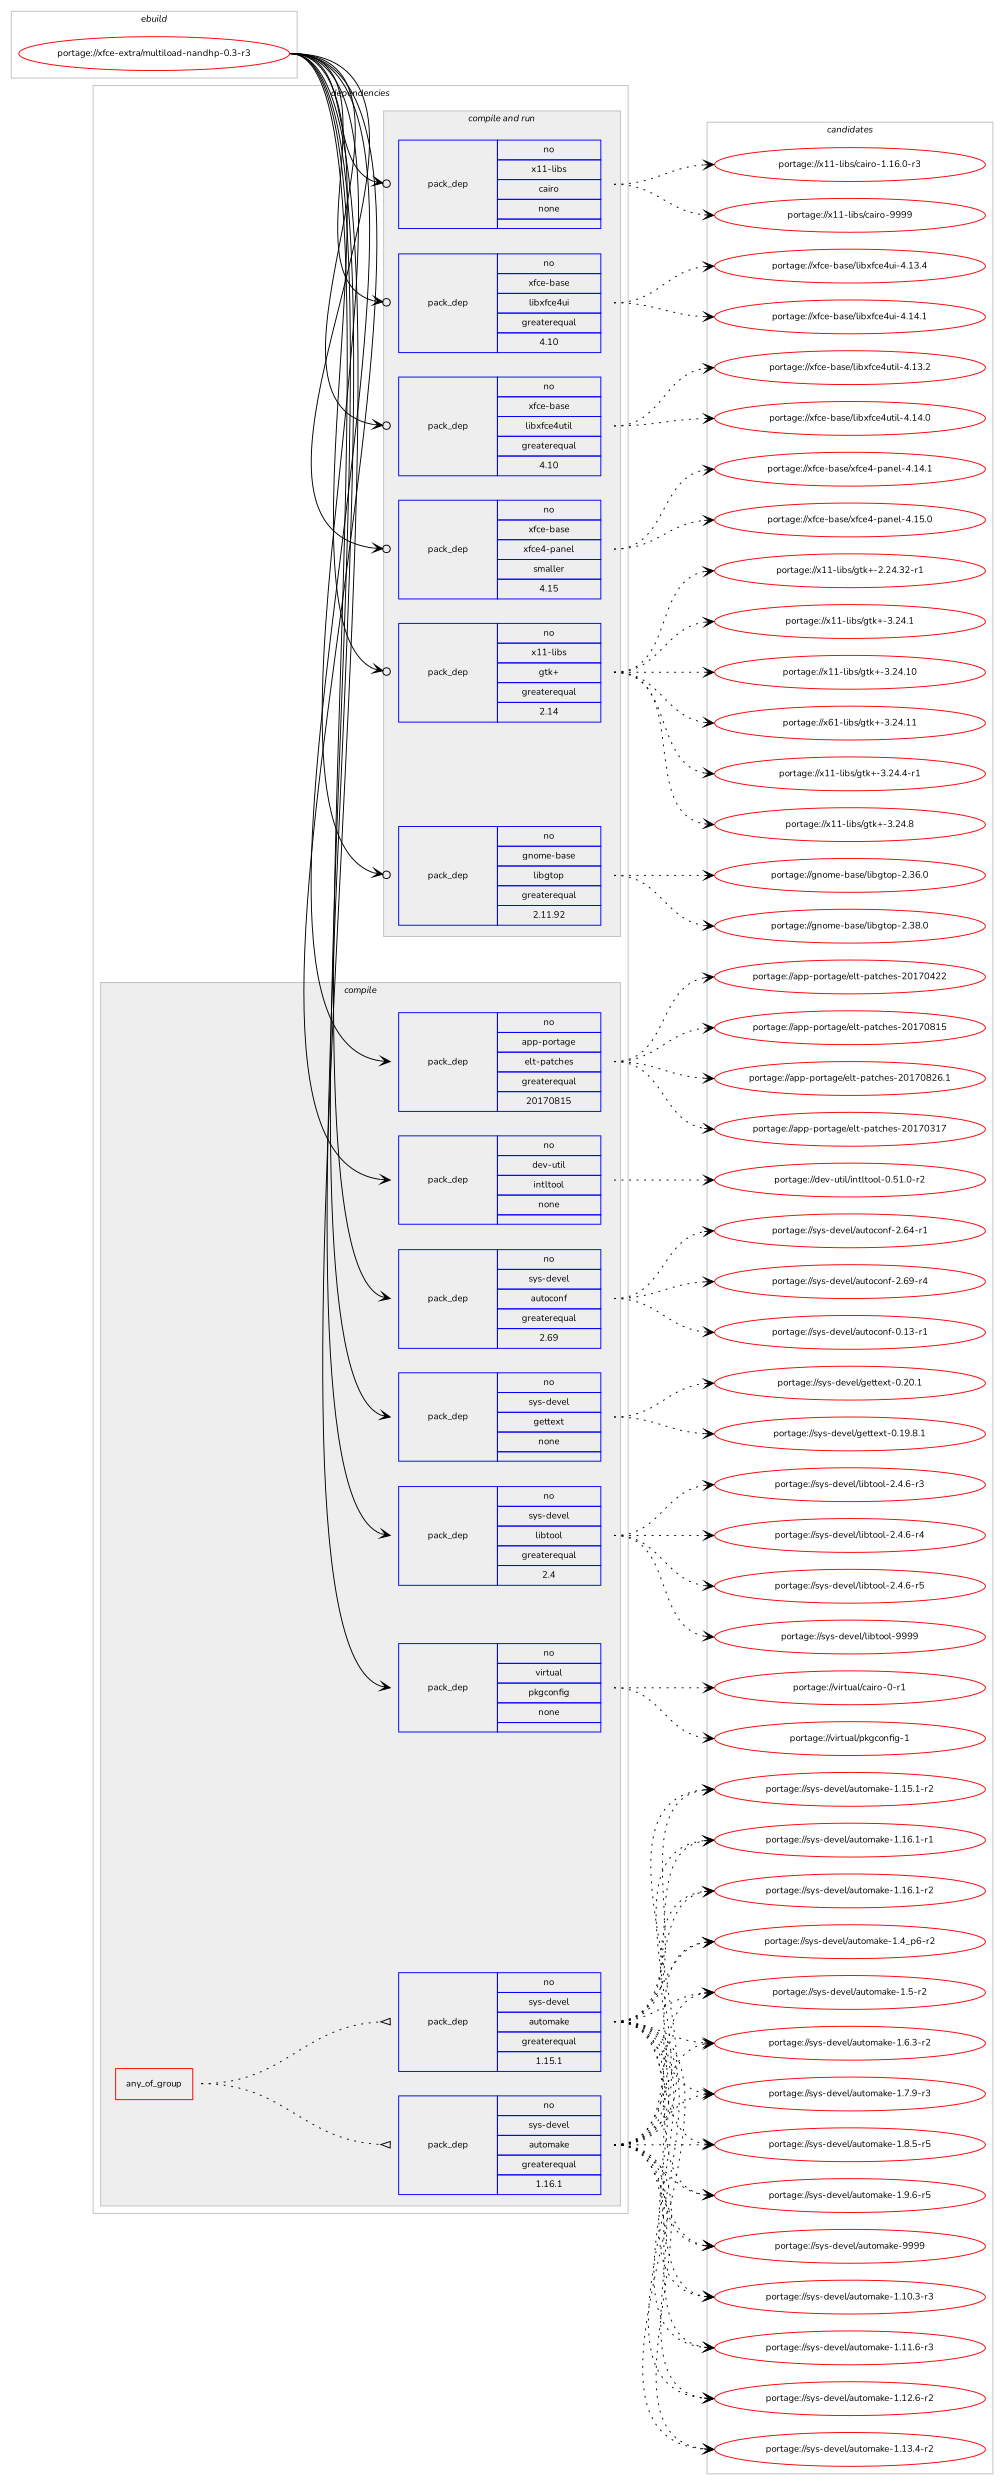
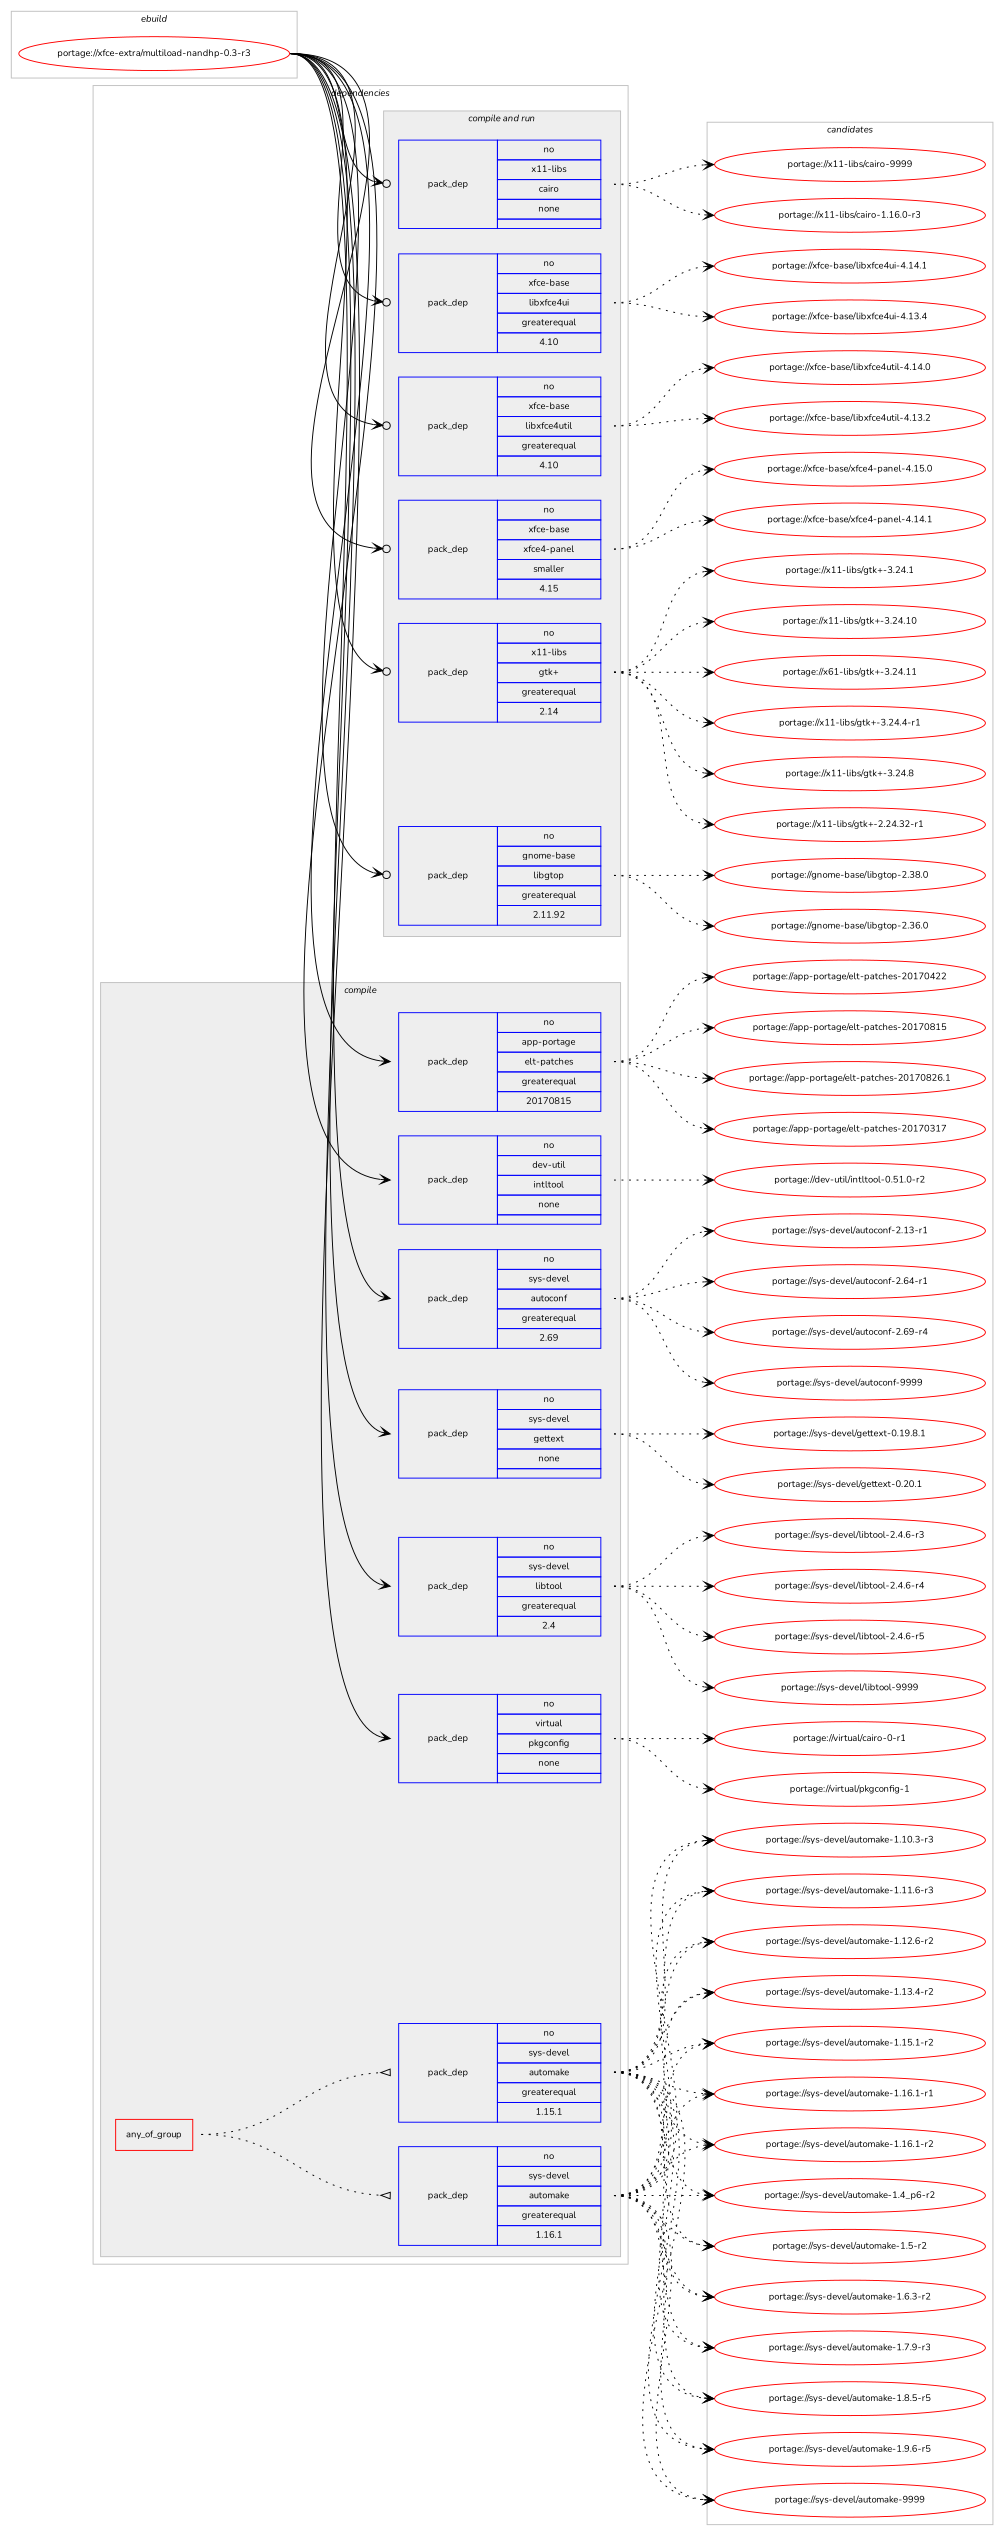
node "portage://sys-devel/autoconf-0.13-r1": label "portage://sys-devel/autoconf-0.13-r1" -> "portage://sys-devel/autoconf-2.13-r1"
node "portage://sys-devel/autoconf-9999": added
